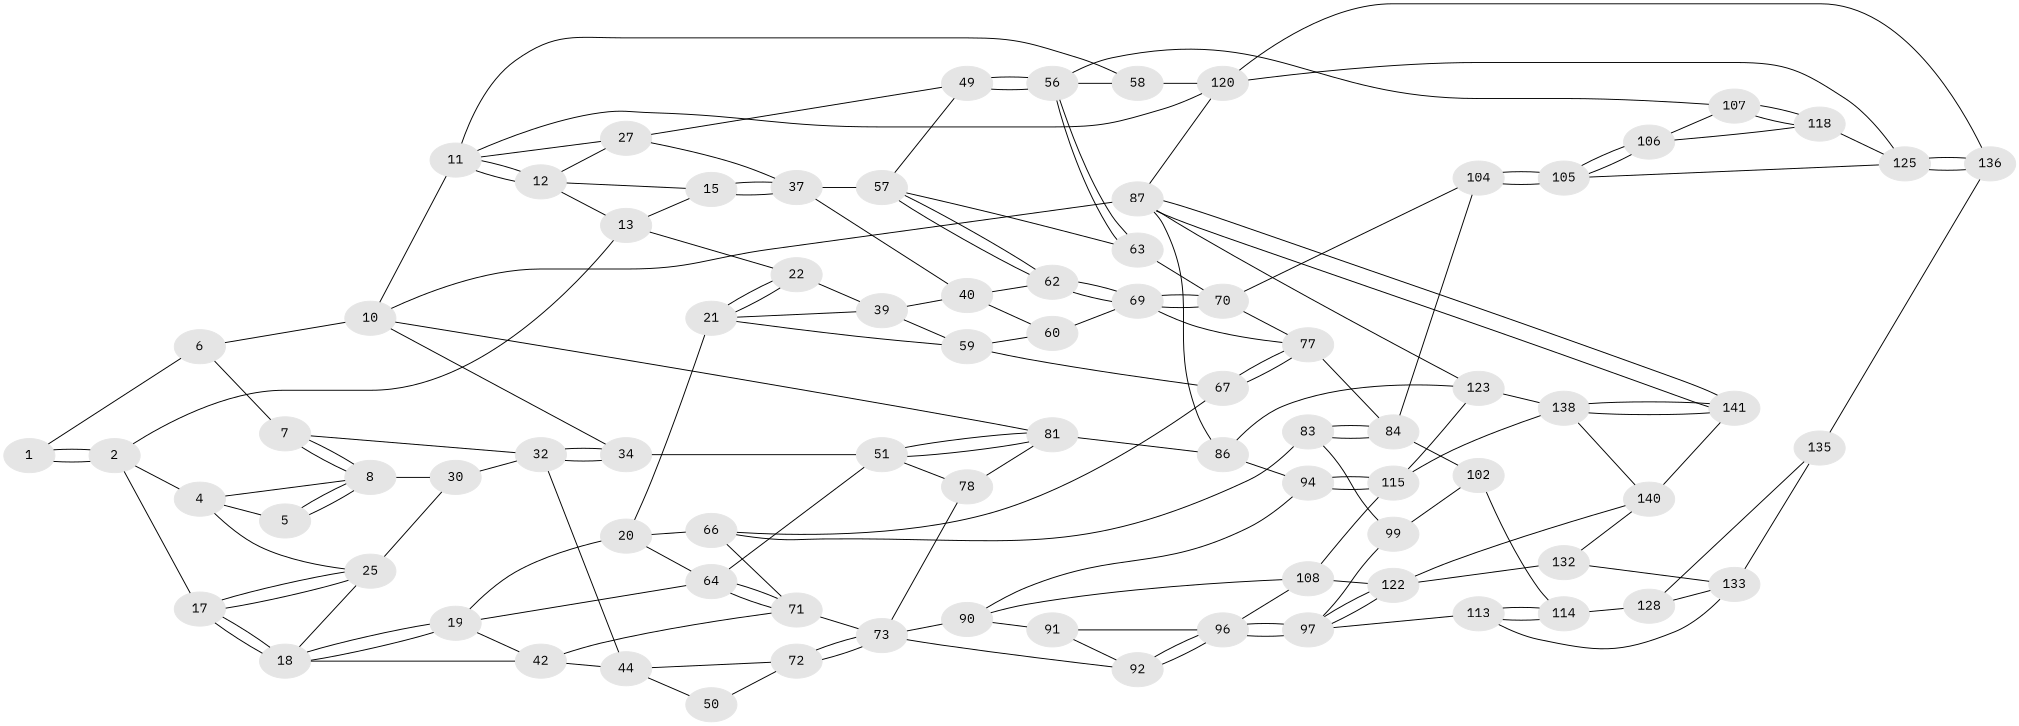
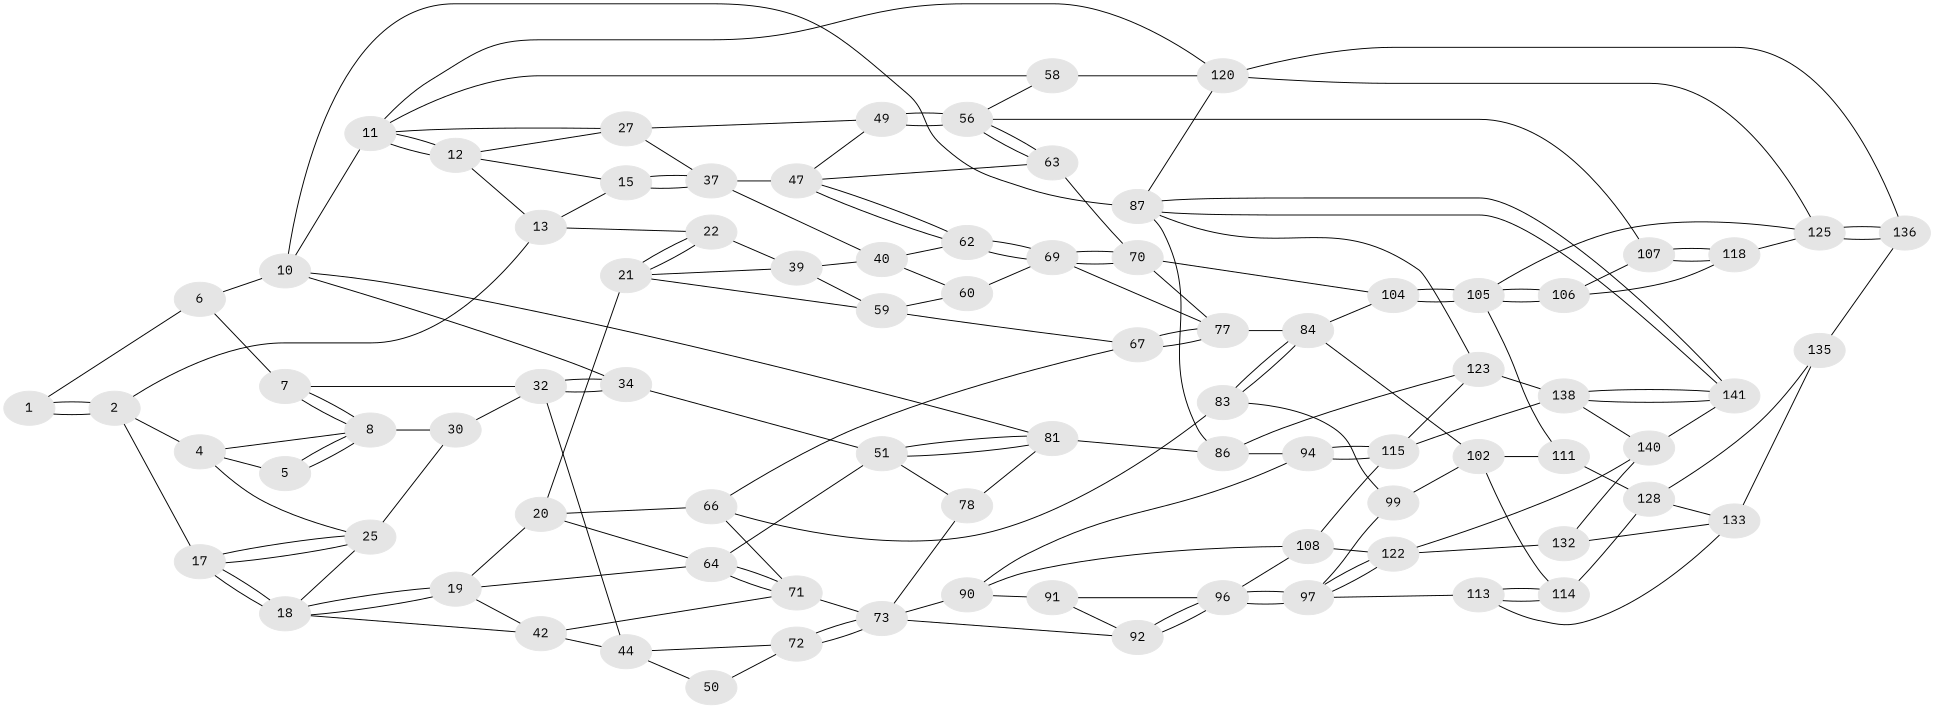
node "57": label "57" -> "47"
node "111": added
